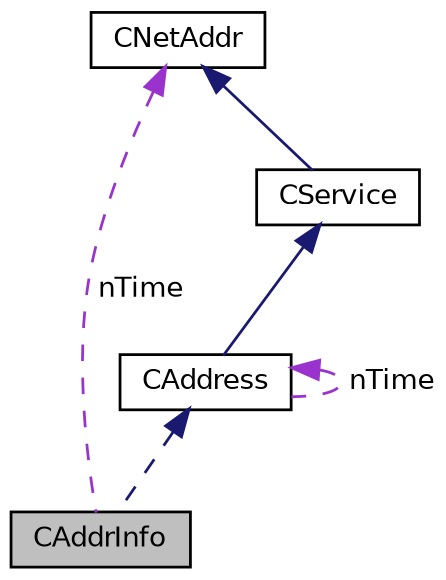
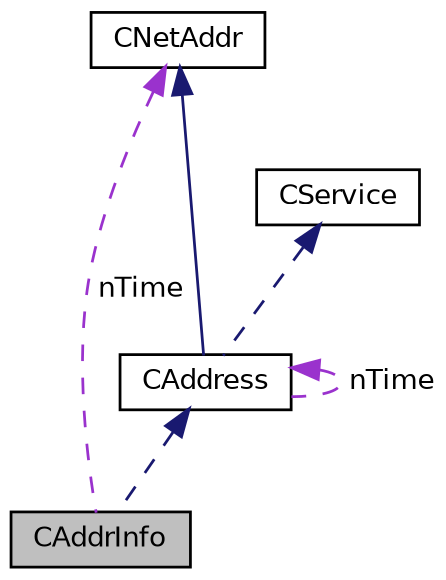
edge "CService" -> "CNetAddr": now "CAddress" -> "CNetAddr"
edge "CAddress" -> "CService": style solid -> dashed
